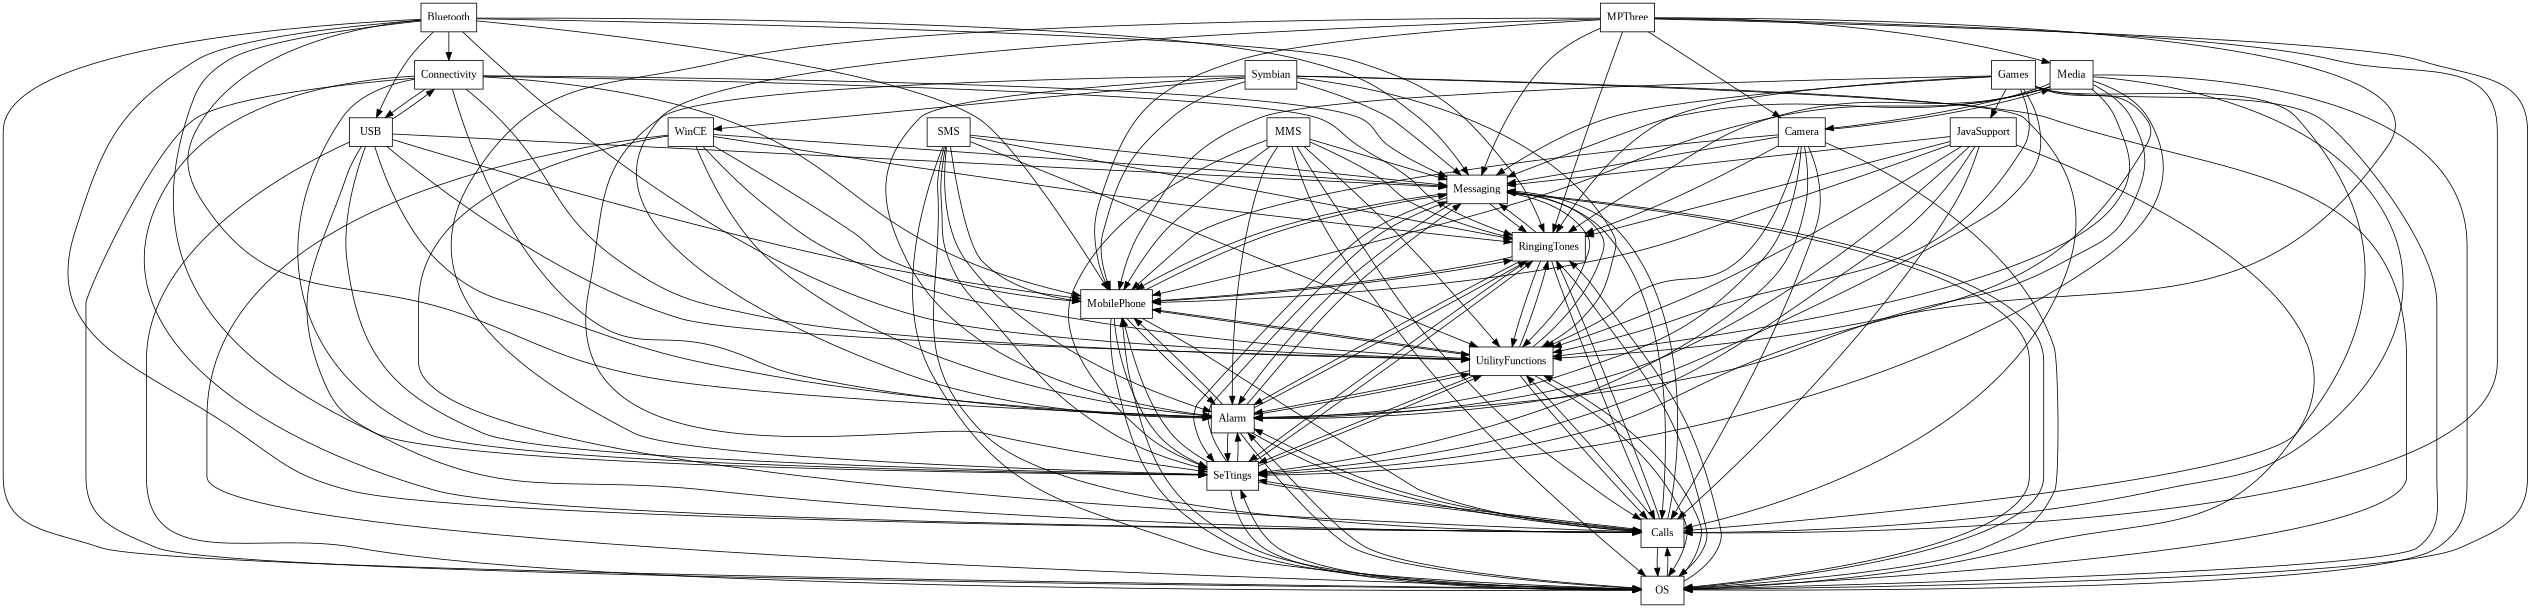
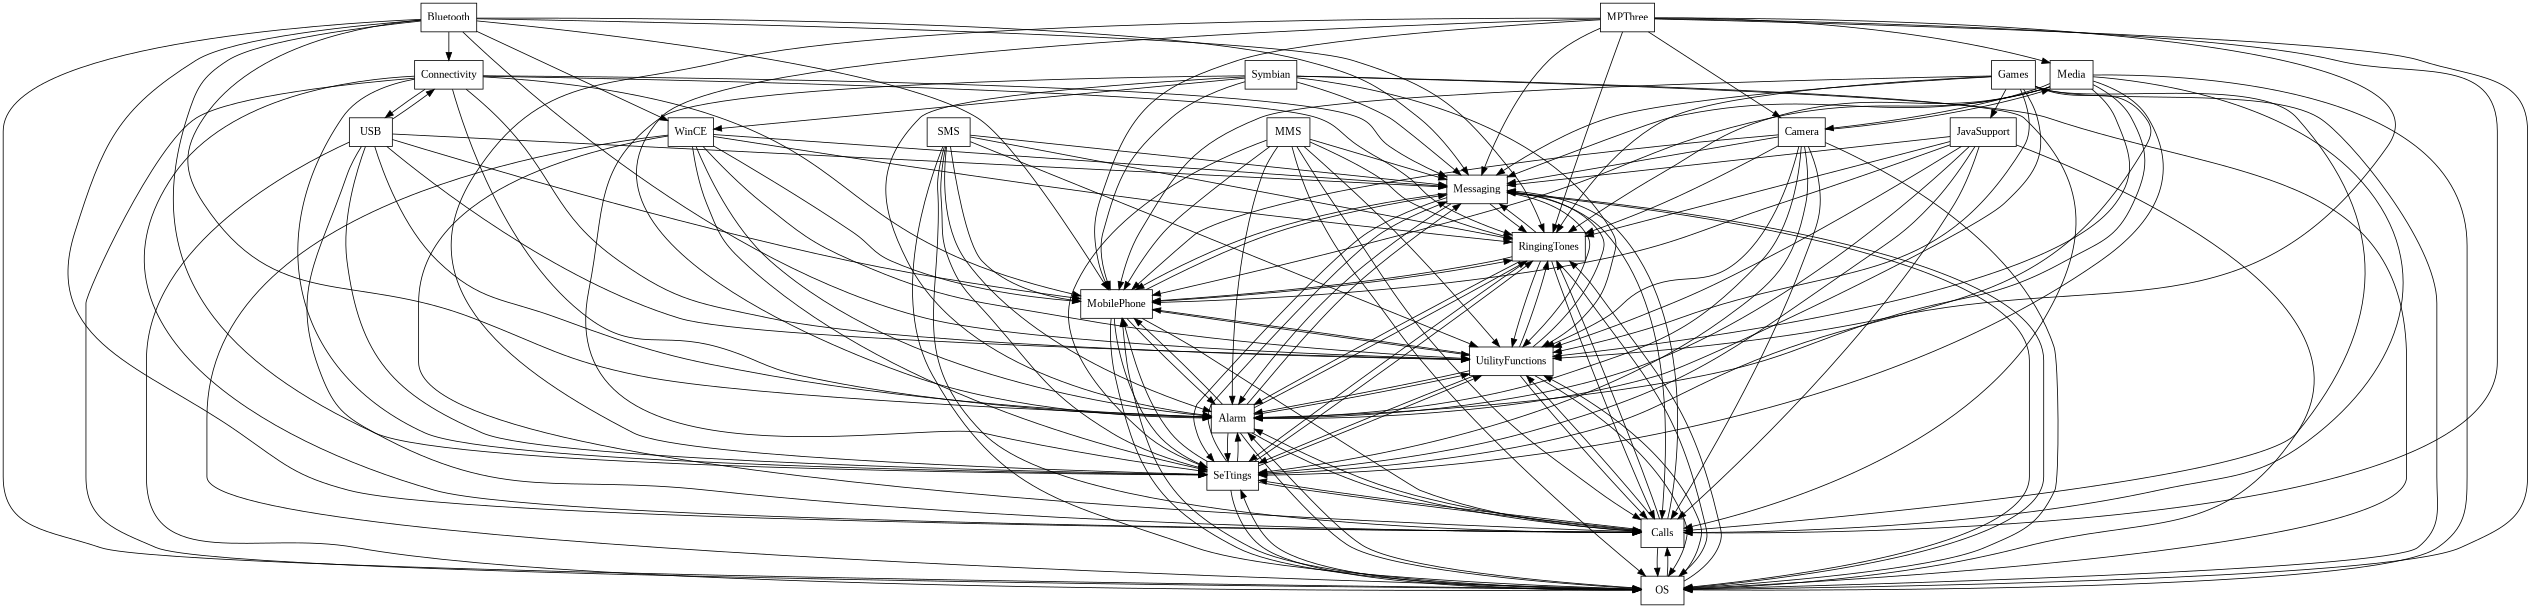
edge "Bluetooth" -> "USB": now "Bluetooth" -> "WinCE"
edge "WinCE" -> "SeTtings": added
